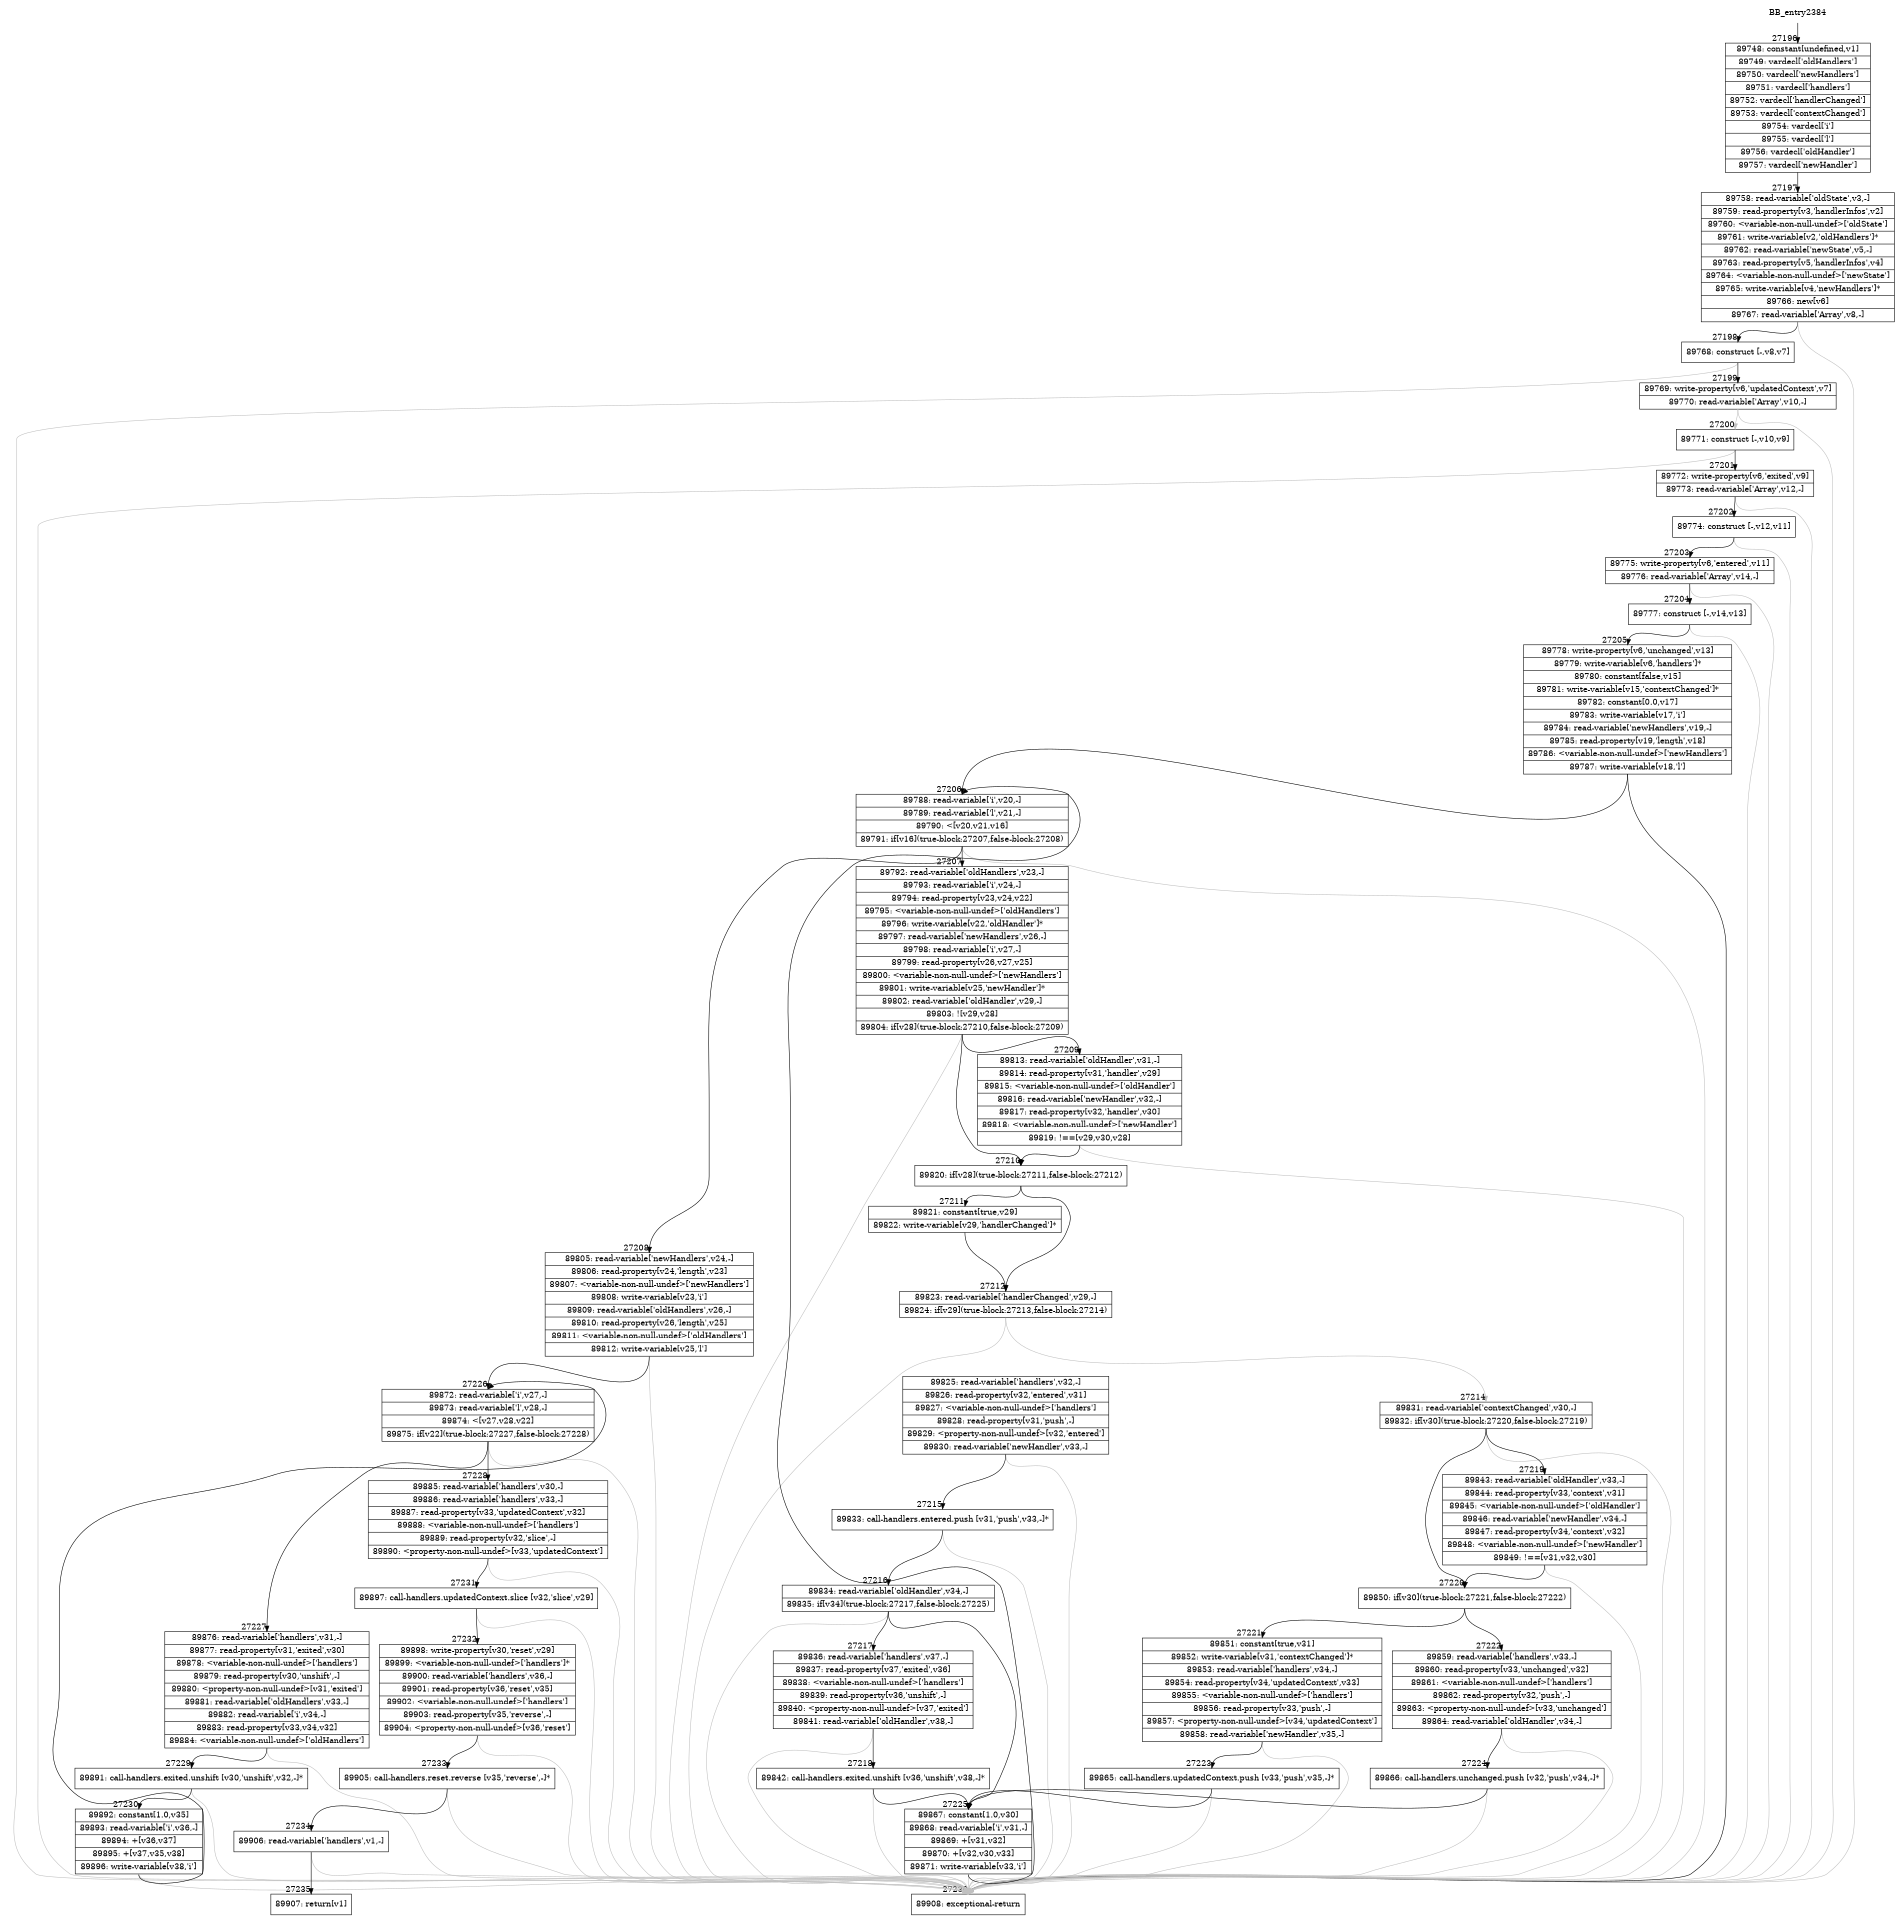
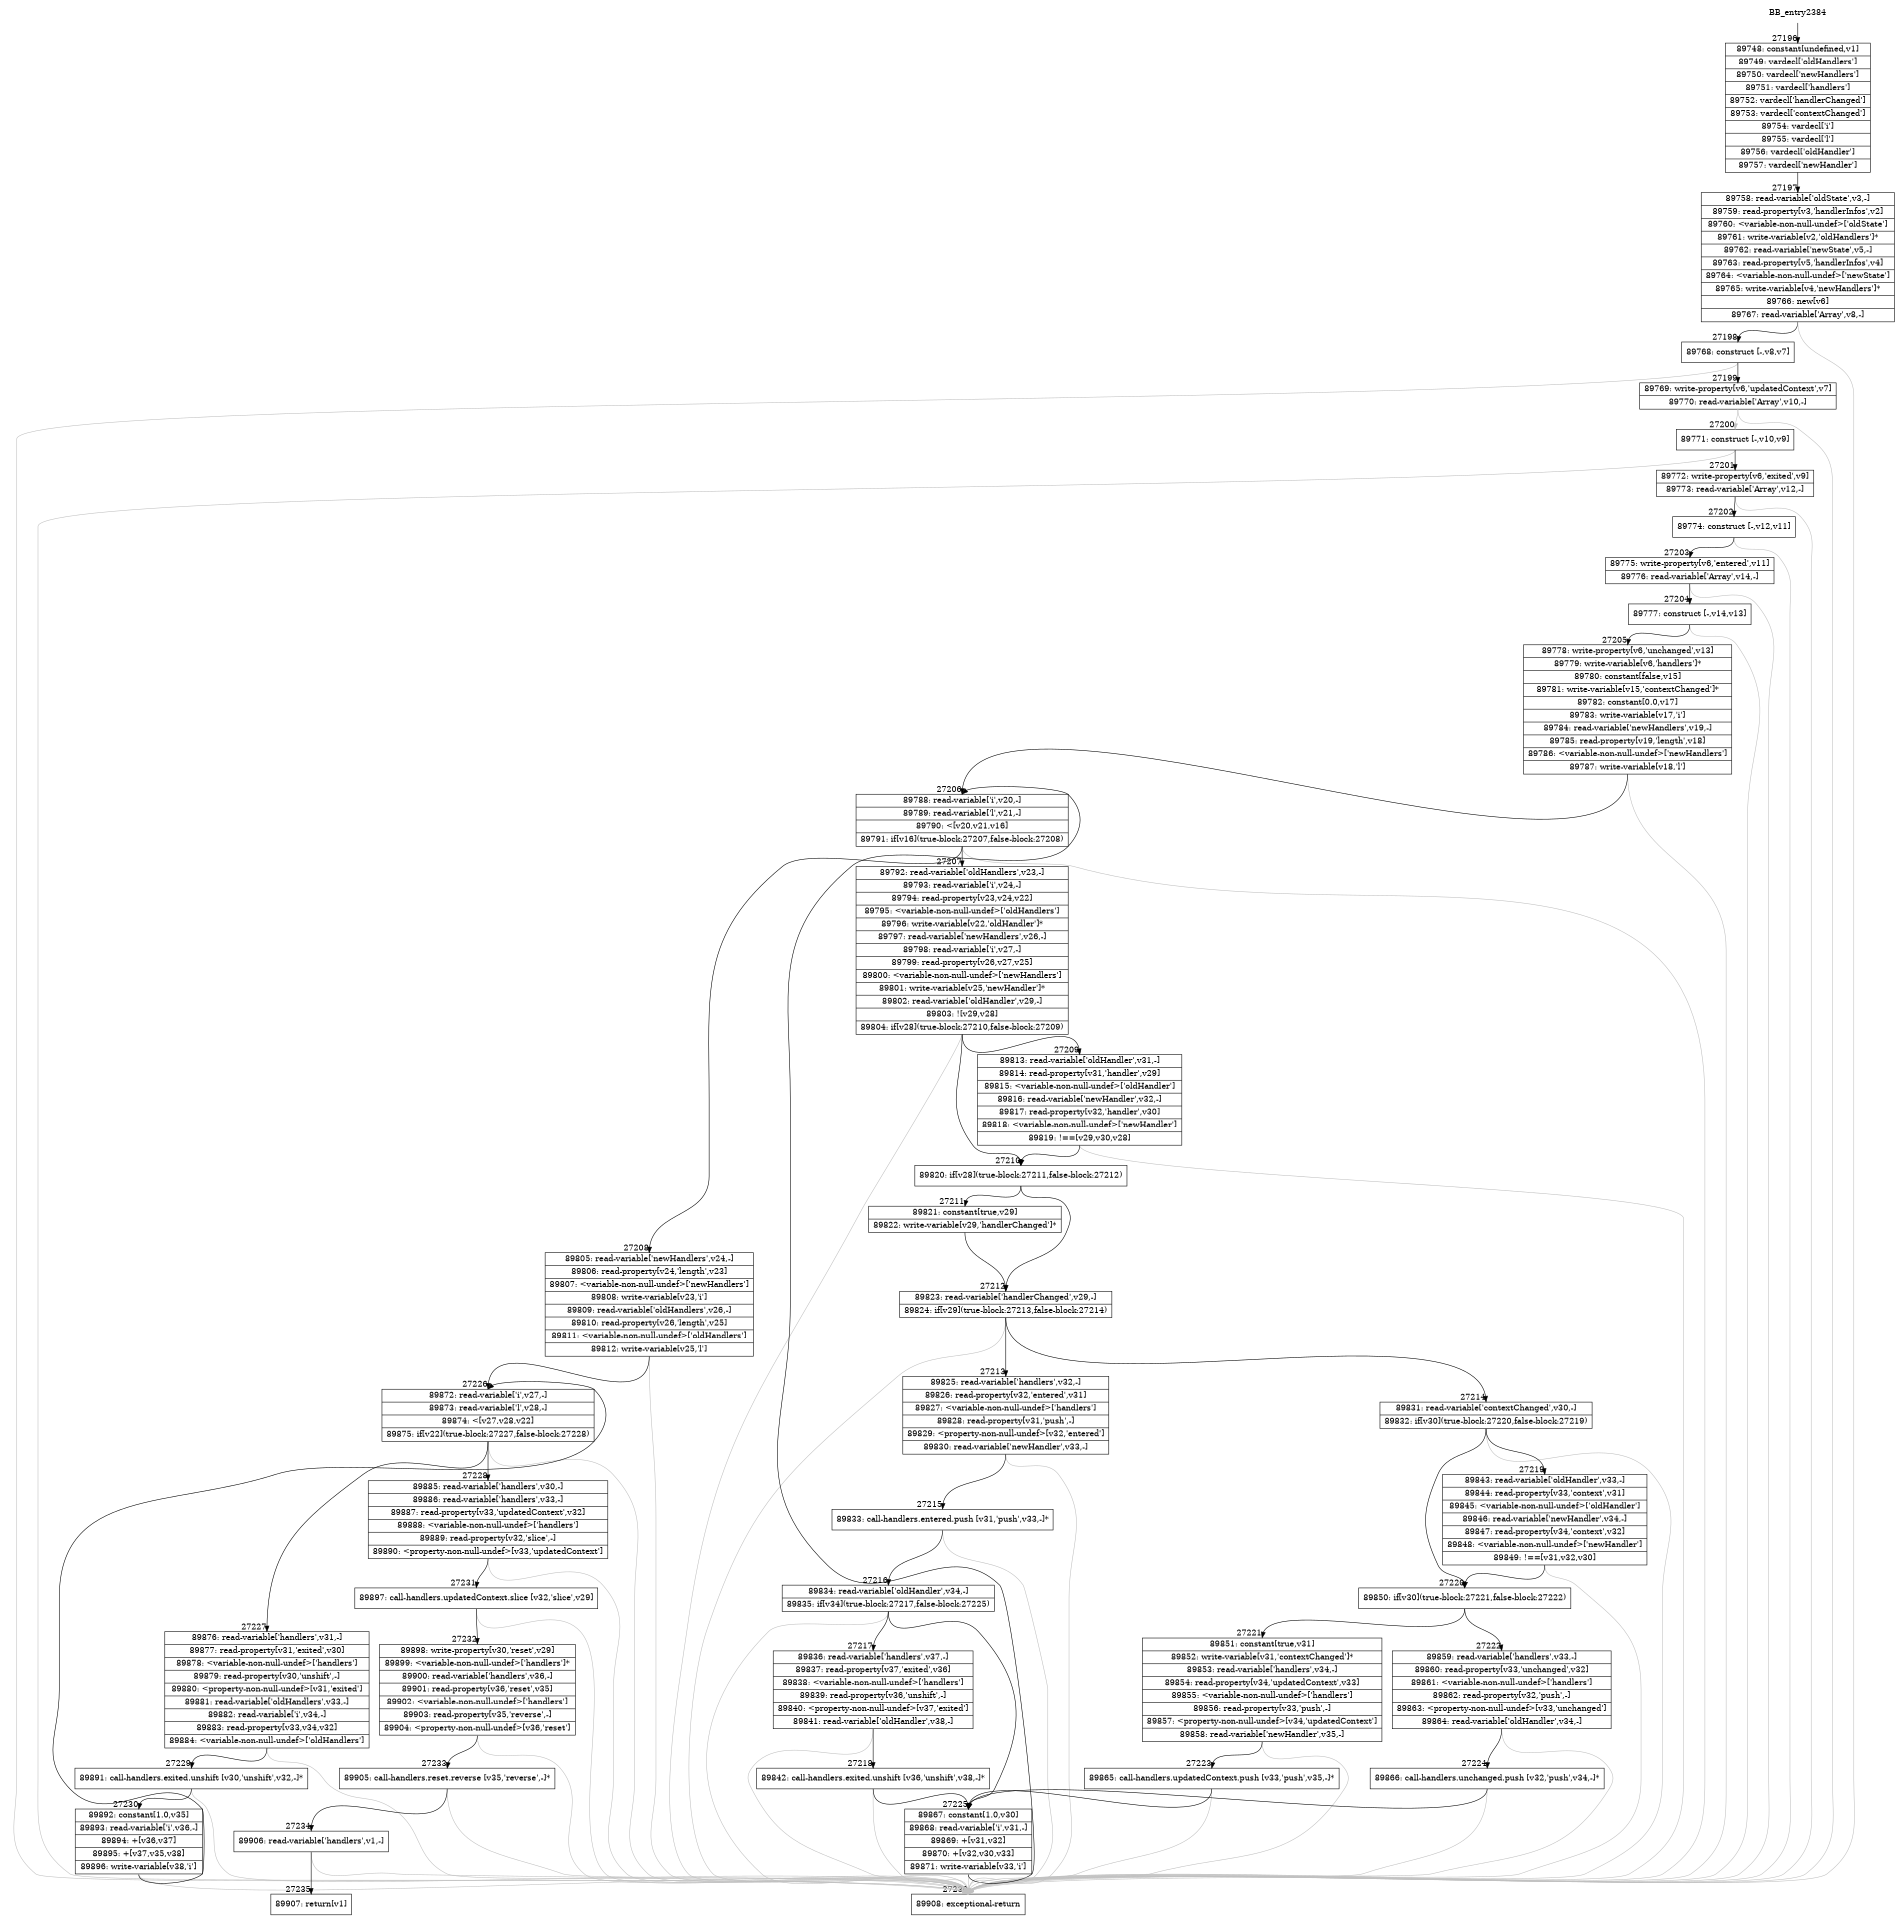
edge "89823: read-variable['handlerChanged',v29,-]" -> "89825: read-variable['handlers',v32,-]": added
edge "89823: read-variable['handlerChanged',v29,-]" -> "89831: read-variable['contextChanged',v30,-]": color gray -> black
edge "89778: write-property[v6,'unchanged',v13]" -> "89908: exceptional-return": color black -> gray
